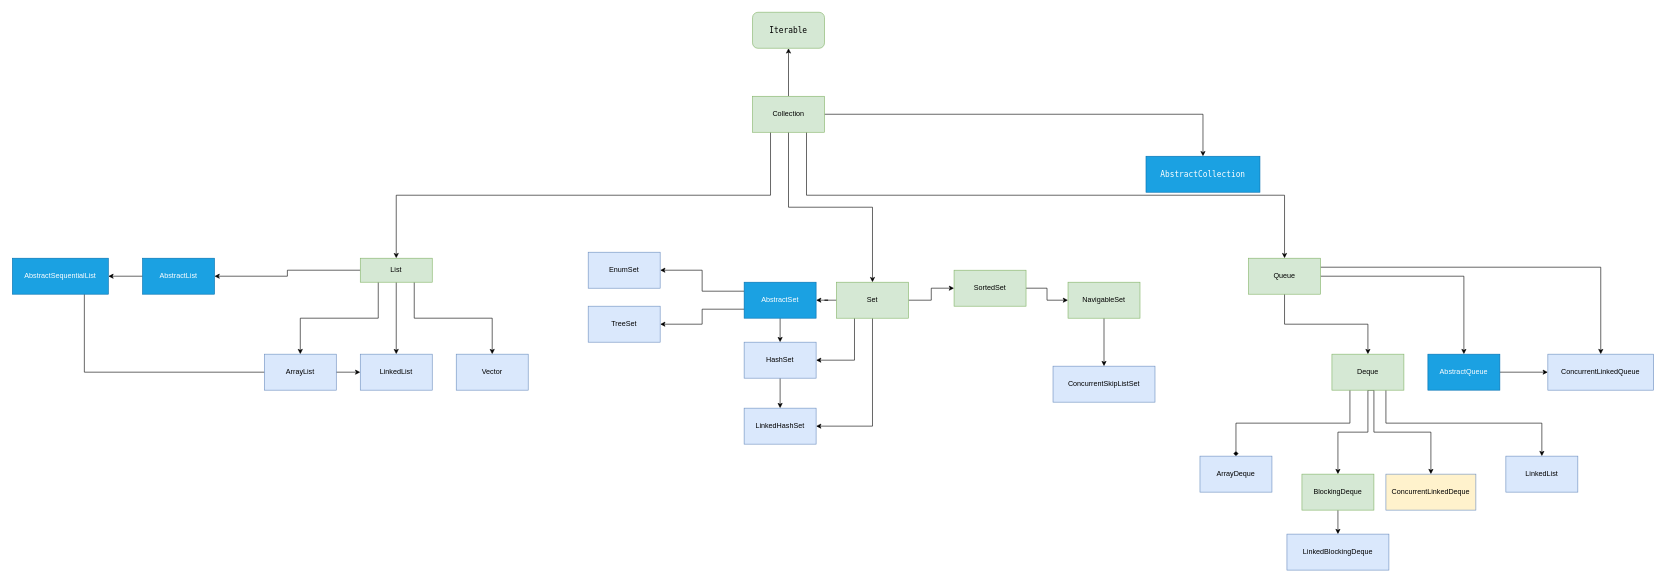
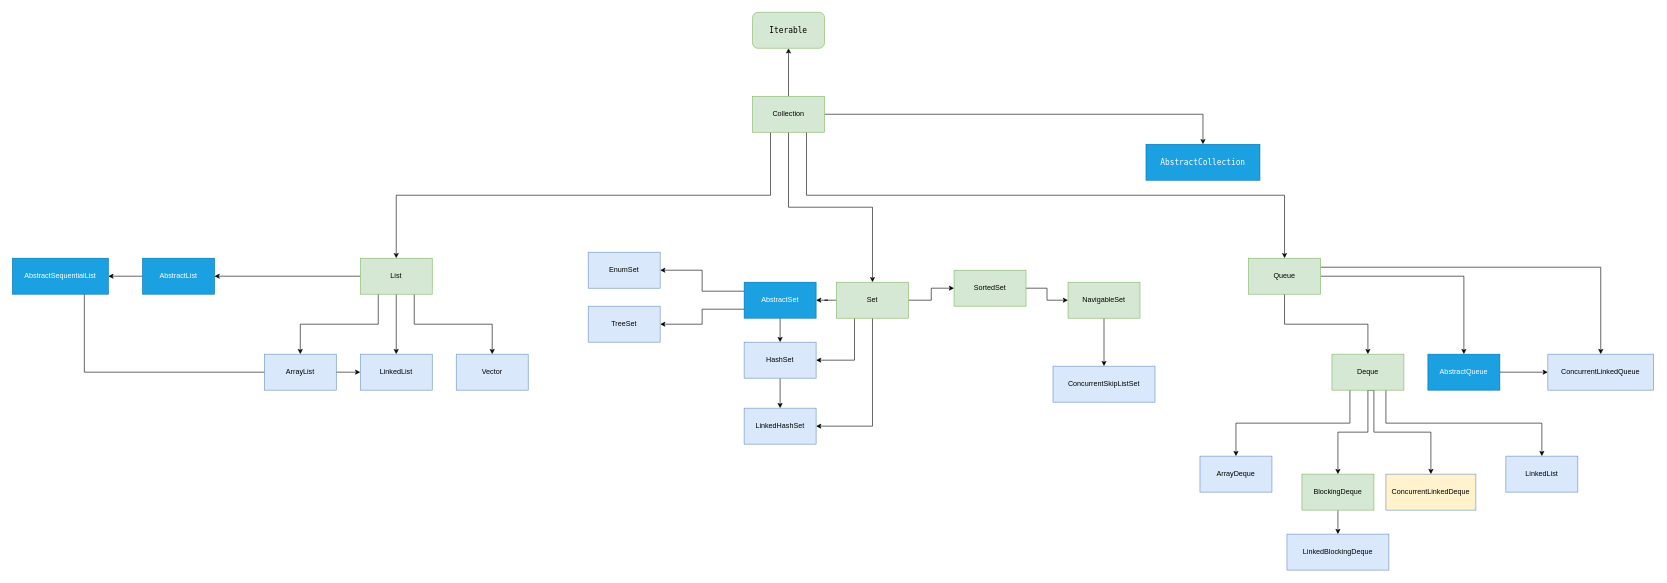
node "AbstractCollection": moved (1203, 174) -> (1203, 162)
node "List": size 72x24 -> 72x36
edge "Deque" -> "ArrayDeque": arrowhead diamond -> classic
